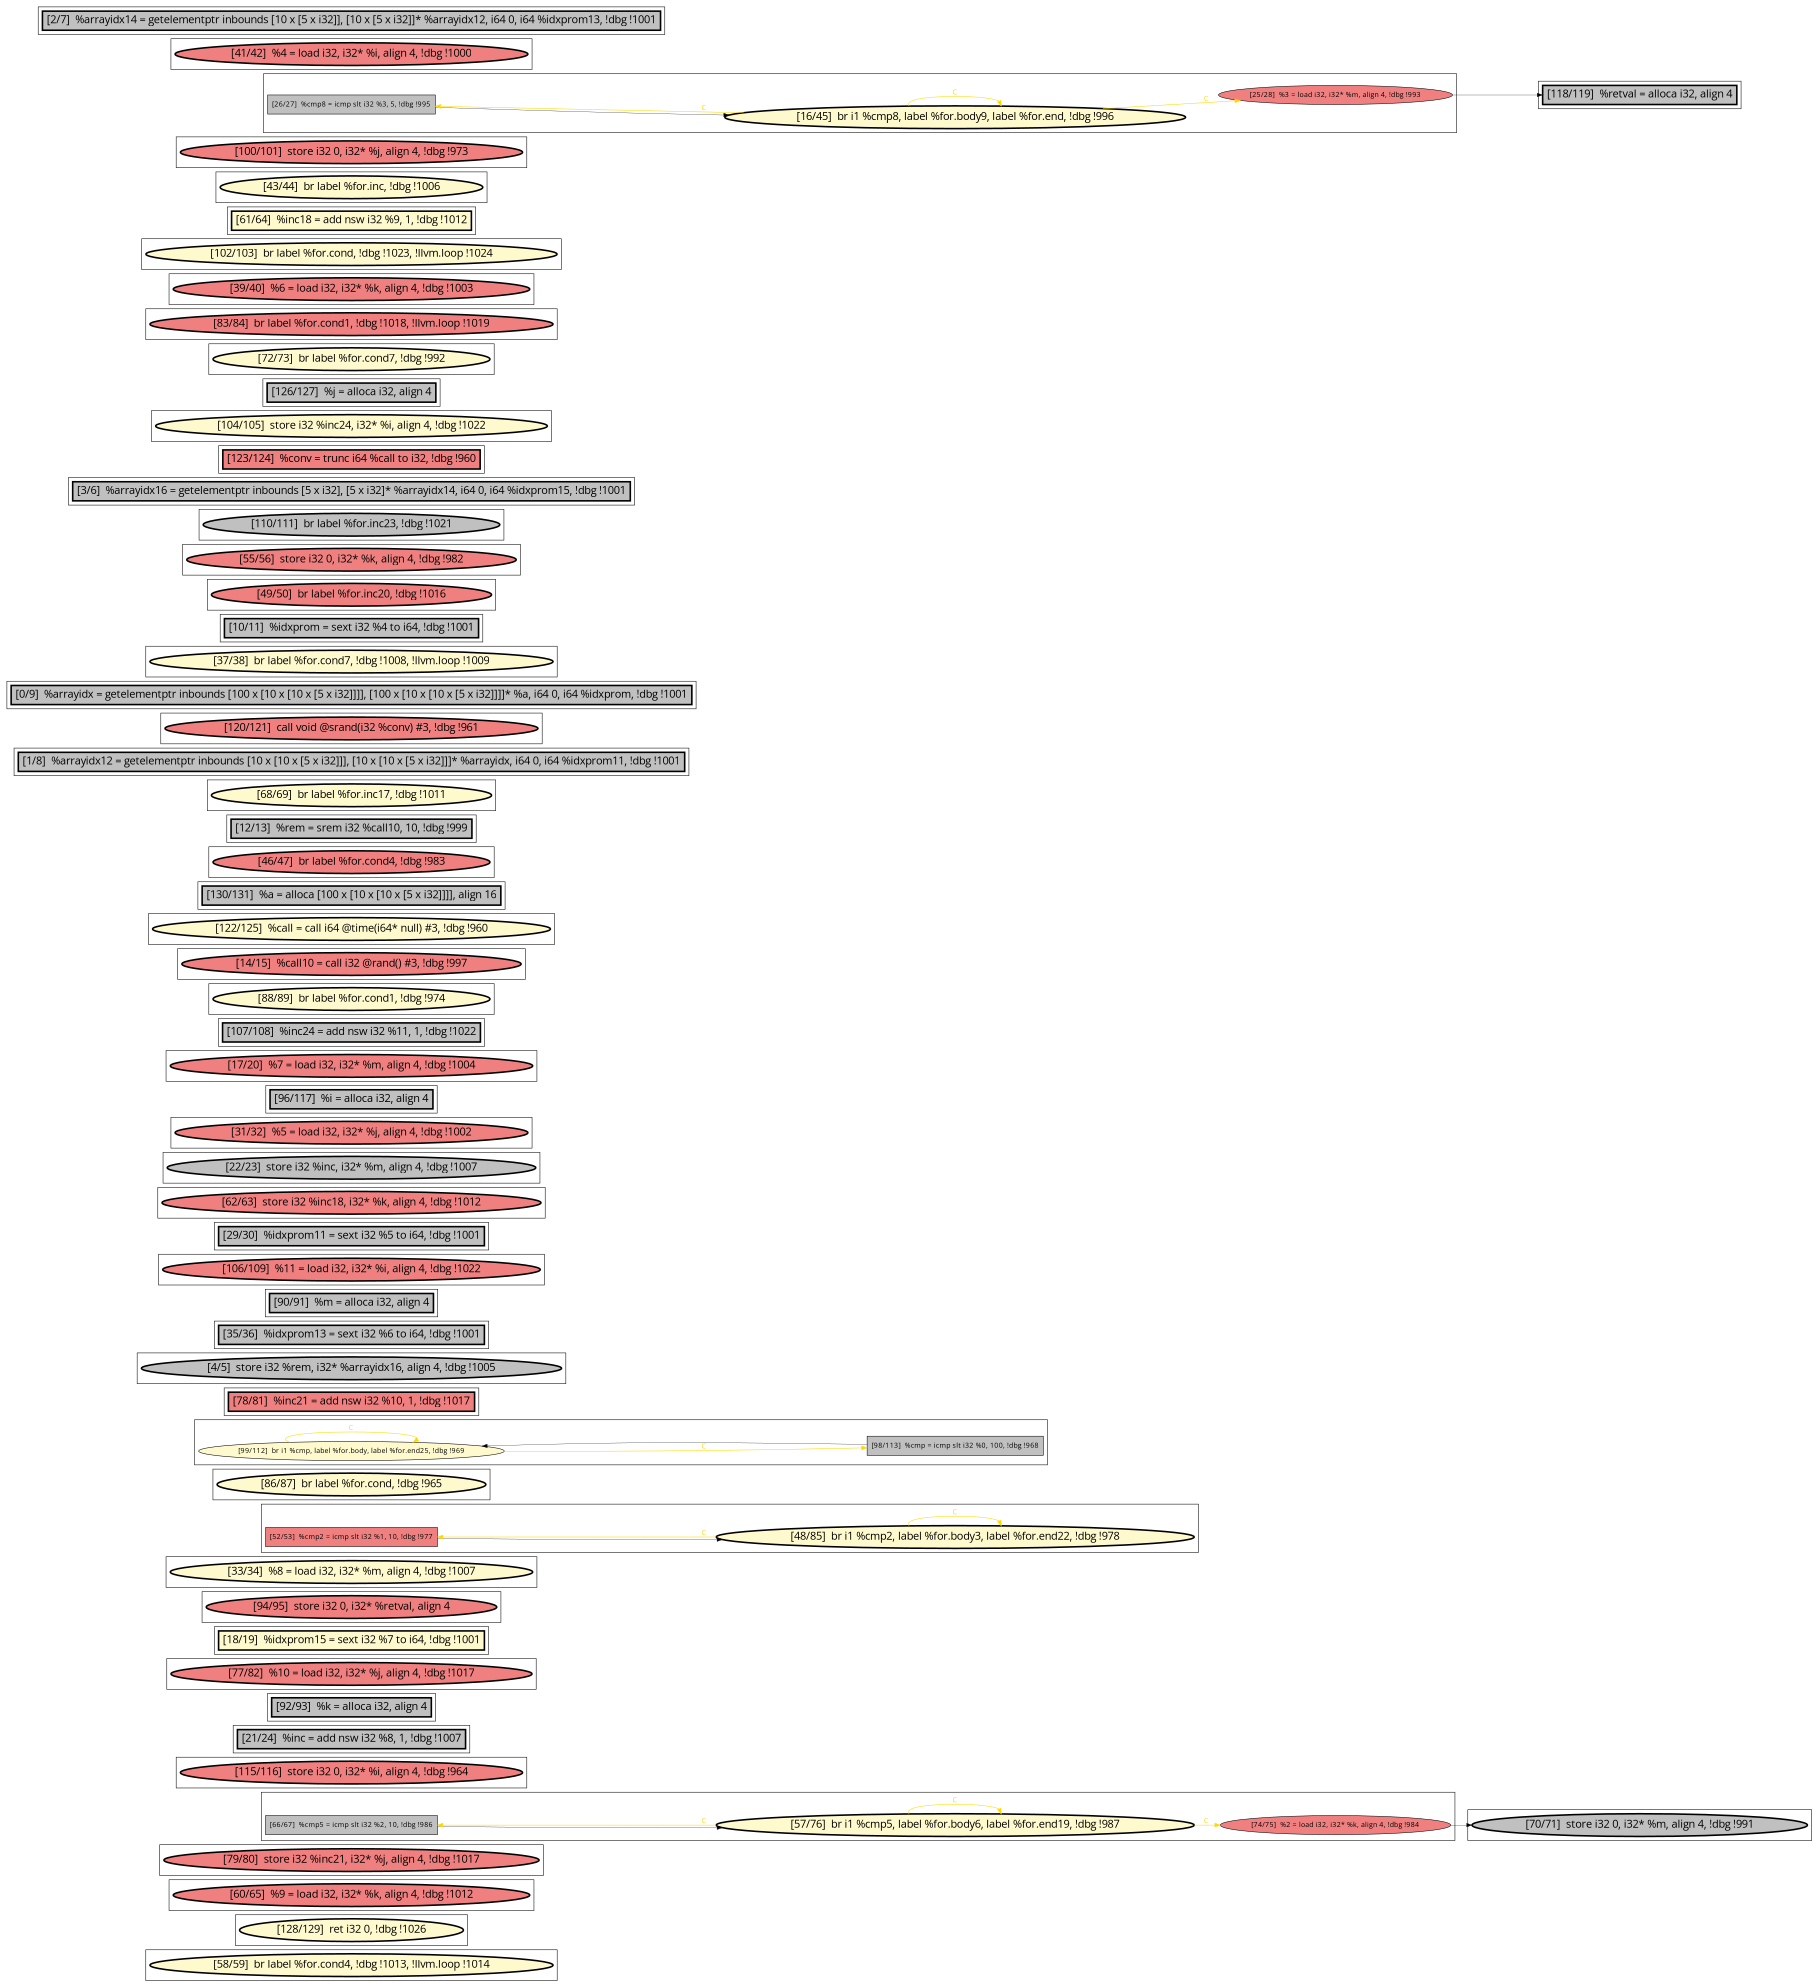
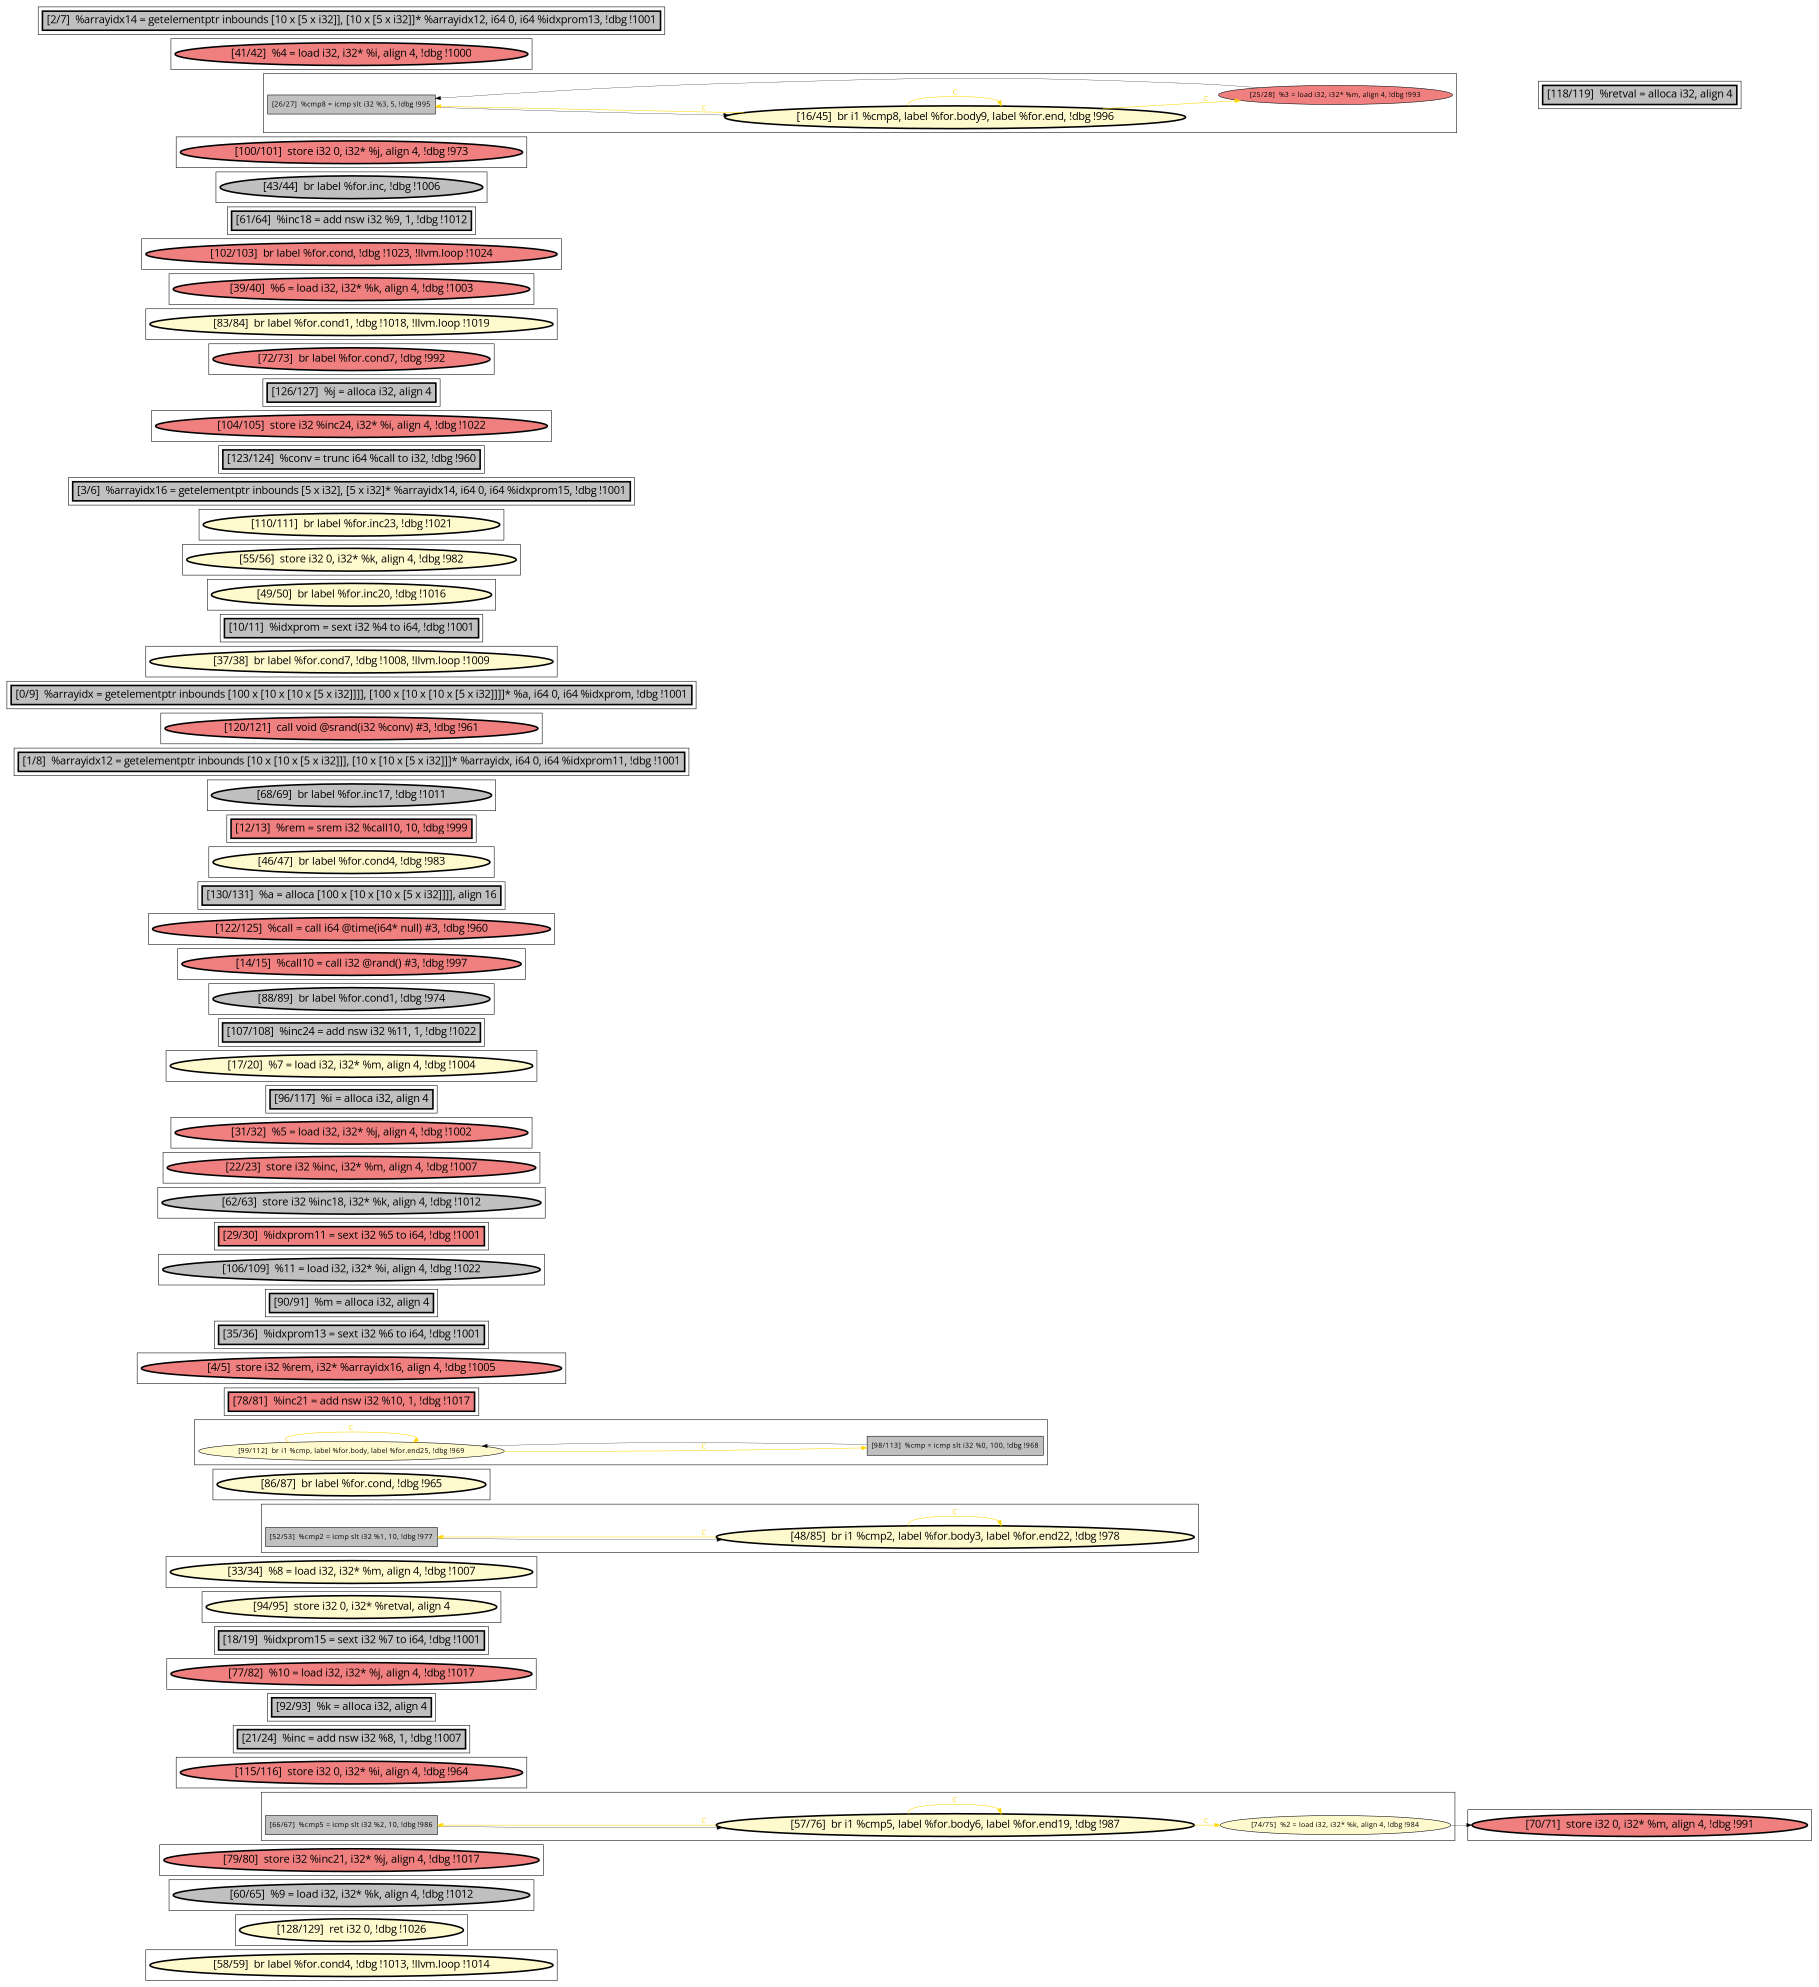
edge "[25/28]  %3 = load i32, i32* %m, align 4, !dbg !993" -> "[118/119]  %retval = alloca i32, align 4": now "[25/28]  %3 = load i32, i32* %m, align 4, !dbg !993" -> "[26/27]  %cmp8 = icmp slt i32 %3, 5, !dbg !995"
node "[43/44]  br label %for.inc, !dbg !1006": fillcolor lemonchiffon -> grey
node "[61/64]  %inc18 = add nsw i32 %9, 1, !dbg !1012": fillcolor lemonchiffon -> grey
node "[102/103]  br label %for.cond, !dbg !1023, !llvm.loop !1024": fillcolor lemonchiffon -> lightcoral
node "[83/84]  br label %for.cond1, !dbg !1018, !llvm.loop !1019": fillcolor lightcoral -> lemonchiffon
node "[72/73]  br label %for.cond7, !dbg !992": fillcolor lemonchiffon -> lightcoral
node "[104/105]  store i32 %inc24, i32* %i, align 4, !dbg !1022": fillcolor lemonchiffon -> lightcoral
node "[123/124]  %conv = trunc i64 %call to i32, !dbg !960": fillcolor lightcoral -> grey
node "[110/111]  br label %for.inc23, !dbg !1021": fillcolor grey -> lemonchiffon
node "[55/56]  store i32 0, i32* %k, align 4, !dbg !982": fillcolor lightcoral -> lemonchiffon
node "[49/50]  br label %for.inc20, !dbg !1016": fillcolor lightcoral -> lemonchiffon
node "[68/69]  br label %for.inc17, !dbg !1011": fillcolor lemonchiffon -> grey
node "[12/13]  %rem = srem i32 %call10, 10, !dbg !999": fillcolor grey -> lightcoral
node "[46/47]  br label %for.cond4, !dbg !983": fillcolor lightcoral -> lemonchiffon
node "[122/125]  %call = call i64 @time(i64* null) #3, !dbg !960": fillcolor lemonchiffon -> lightcoral
node "[88/89]  br label %for.cond1, !dbg !974": fillcolor lemonchiffon -> grey
node "[17/20]  %7 = load i32, i32* %m, align 4, !dbg !1004": fillcolor lightcoral -> lemonchiffon
node "[22/23]  store i32 %inc, i32* %m, align 4, !dbg !1007": fillcolor grey -> lightcoral
node "[62/63]  store i32 %inc18, i32* %k, align 4, !dbg !1012": fillcolor lightcoral -> grey
node "[29/30]  %idxprom11 = sext i32 %5 to i64, !dbg !1001": fillcolor grey -> lightcoral
node "[106/109]  %11 = load i32, i32* %i, align 4, !dbg !1022": fillcolor lightcoral -> grey
node "[4/5]  store i32 %rem, i32* %arrayidx16, align 4, !dbg !1005": fillcolor grey -> lightcoral
node "[52/53]  %cmp2 = icmp slt i32 %1, 10, !dbg !977": fillcolor lightcoral -> grey
node "[94/95]  store i32 0, i32* %retval, align 4": fillcolor lightcoral -> lemonchiffon
node "[18/19]  %idxprom15 = sext i32 %7 to i64, !dbg !1001": fillcolor lemonchiffon -> grey
node "[74/75]  %2 = load i32, i32* %k, align 4, !dbg !984": fillcolor lightcoral -> lemonchiffon
node "[70/71]  store i32 0, i32* %m, align 4, !dbg !991": fillcolor grey -> lightcoral
node "[60/65]  %9 = load i32, i32* %k, align 4, !dbg !1012": fillcolor lightcoral -> grey
